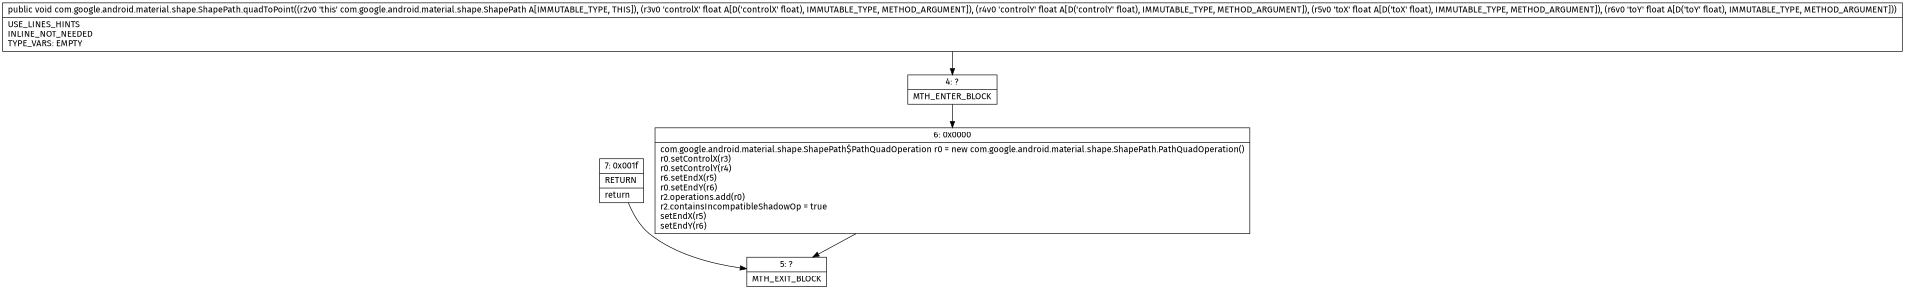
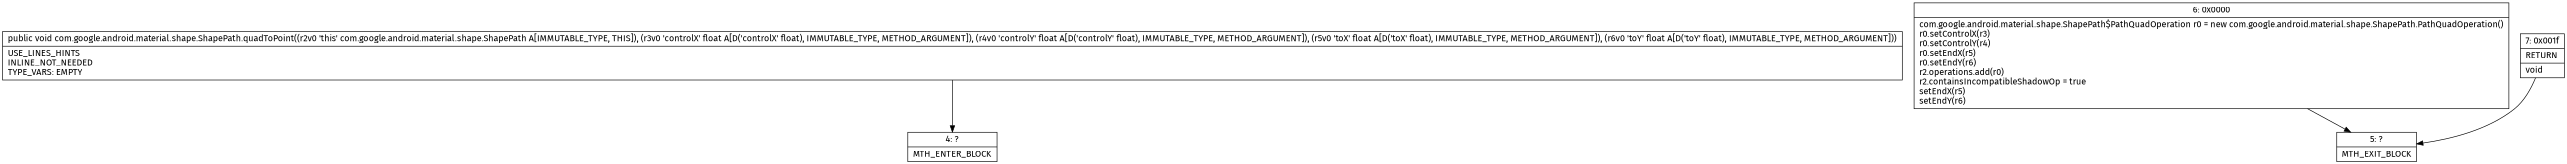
edge "4: ?" -> "6: 0x0000": removed
node "6: 0x0000": text "r6.setEndX(r5)" -> "r0.setEndX(r5)"
node "7: 0x001f": text "return" -> "void"
